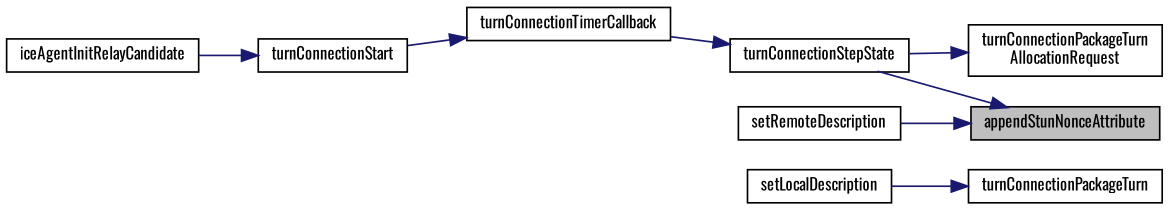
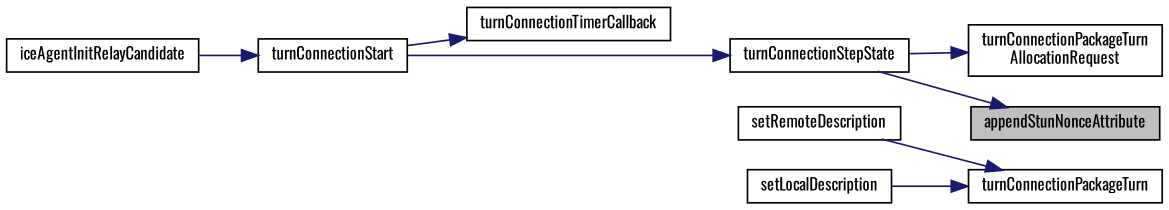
edge "turnConnectionTimerCallback" -> "turnConnectionStepState": now "turnConnectionStart" -> "turnConnectionStepState"
edge "setRemoteDescription" -> "appendStunNonceAttribute": now "setRemoteDescription" -> "turnConnectionPackageTurn"
